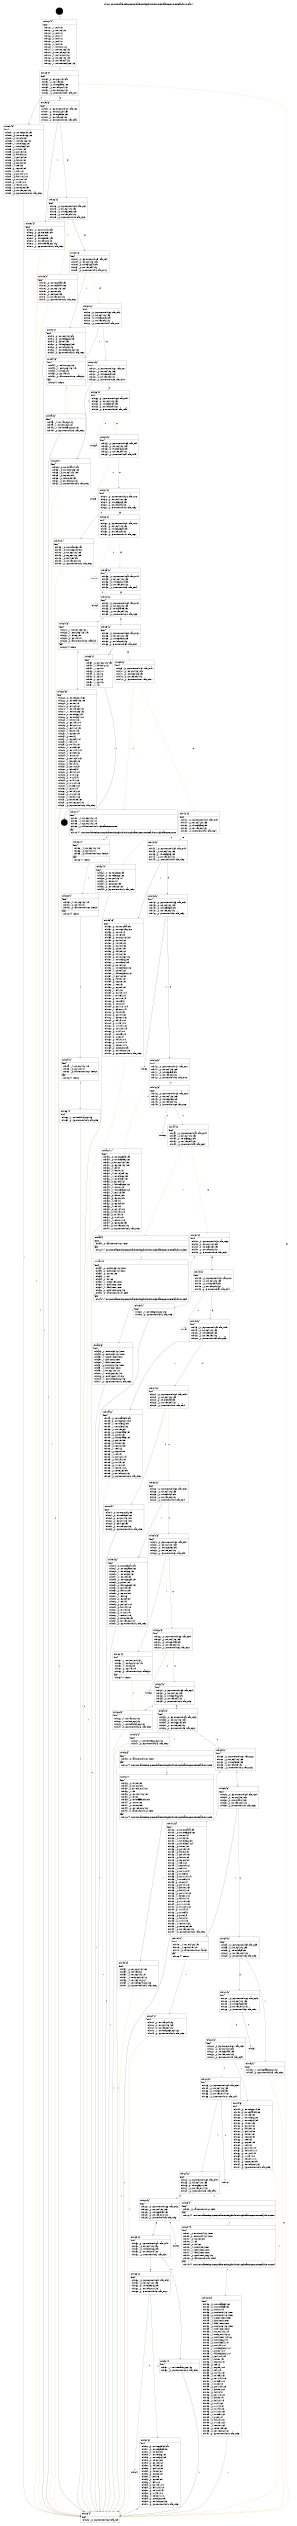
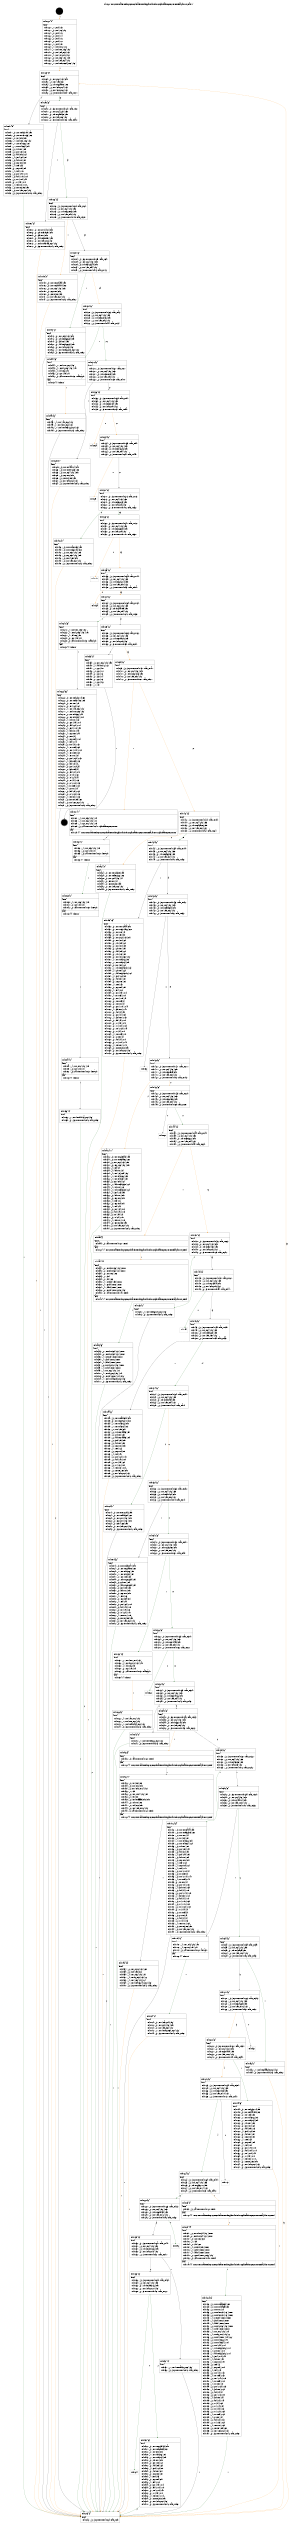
edge "0x401584 [28]" -> "0x401c68 [23]": now "0x401584 [28]" -> "0x401c45 [12]"
